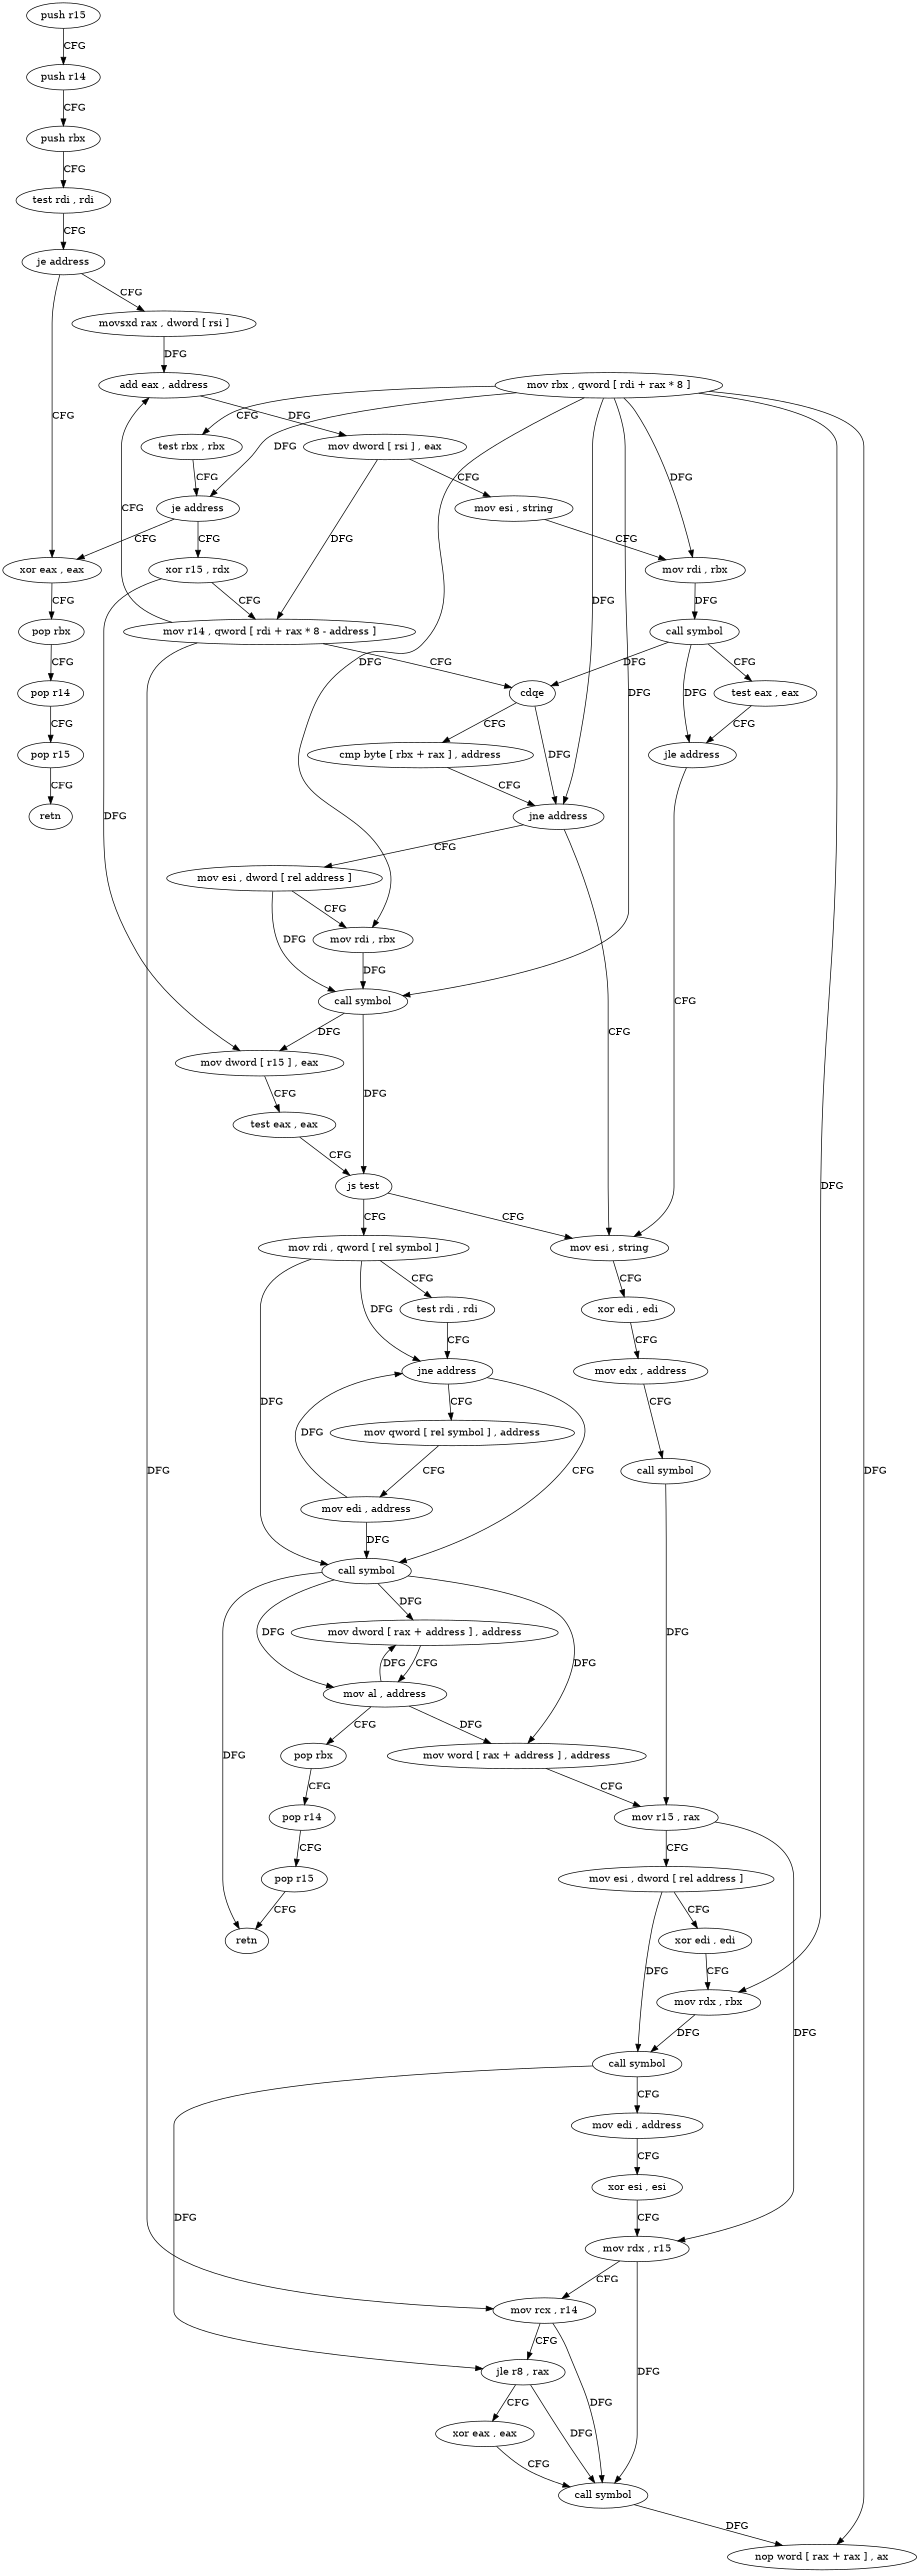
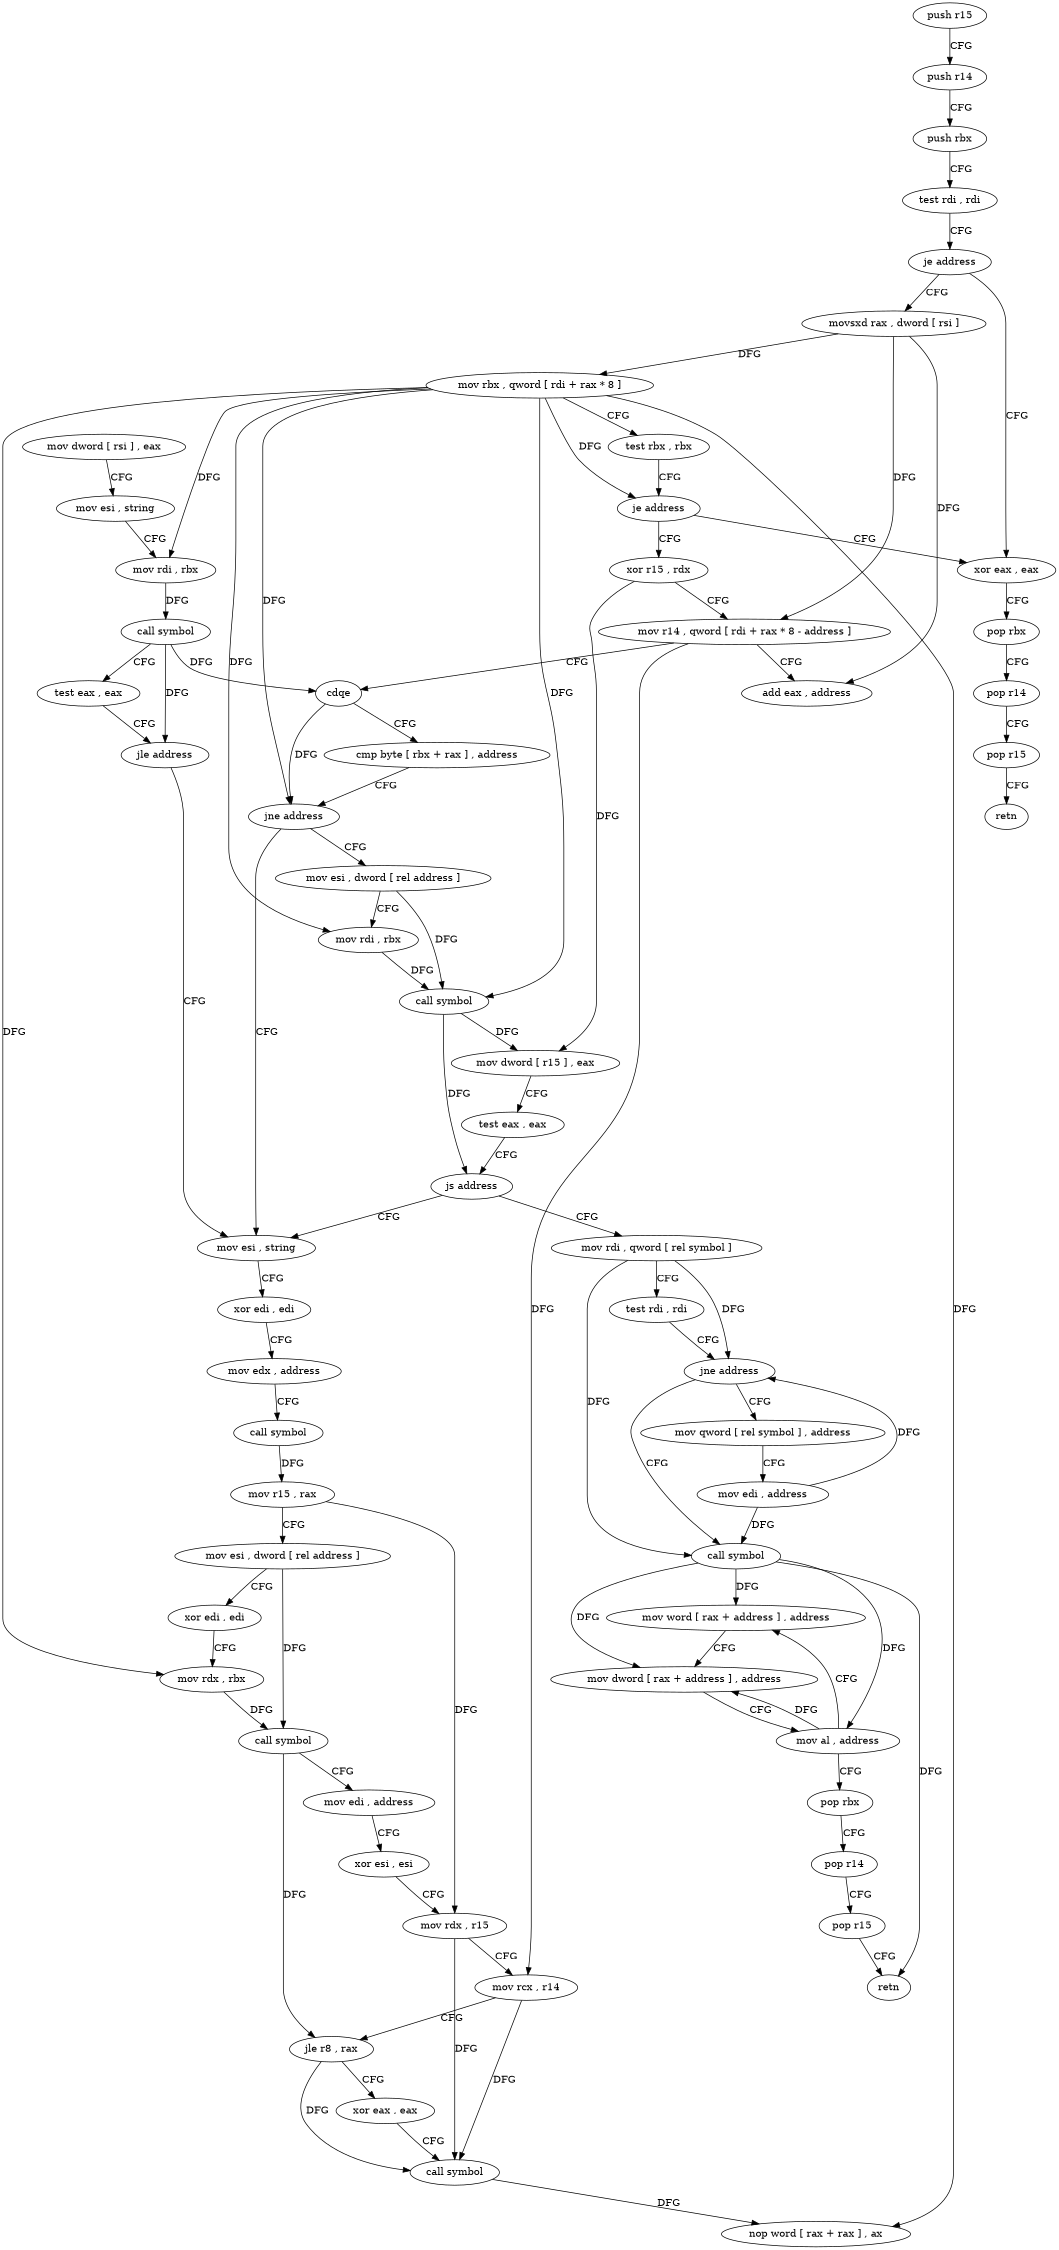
edge "movsxd rax , dword [ rsi ]" -> "mov rbx , qword [ rdi + rax * 8 ]": added, label "DFG"
edge "add eax , address" -> "mov dword [ rsi ] , eax": removed, label "DFG"
edge "mov dword [ rsi ] , eax" -> "mov r14 , qword [ rdi + rax * 8 - address ]": now "movsxd rax , dword [ rsi ]" -> "mov r14 , qword [ rdi + rax * 8 - address ]"
node "js test": label "js test" -> "js address"
edge "mov al , address" -> "mov word [ rax + address ] , address": label "DFG" -> "CFG"
edge "mov word [ rax + address ] , address" -> "mov r15 , rax": now "mov word [ rax + address ] , address" -> "mov dword [ rax + address ] , address"
